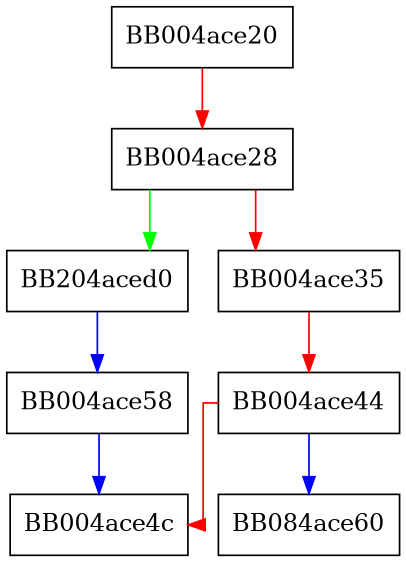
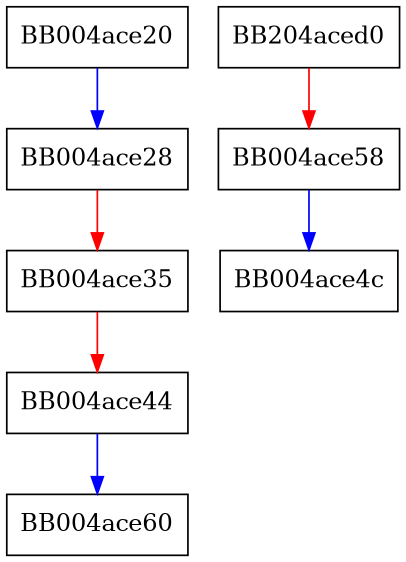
edge "BB004ace20" -> "BB004ace28": color red -> blue
edge "BB004ace28" -> "BB204aced0": removed
edge "BB204aced0" -> "BB004ace58": color blue -> red
edge "BB004ace44" -> "BB004ace4c": removed
node "BB084ace60": label "BB084ace60" -> "BB004ace60"
